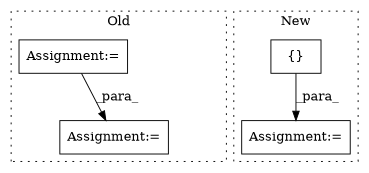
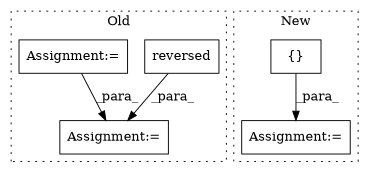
node "reversed": added
